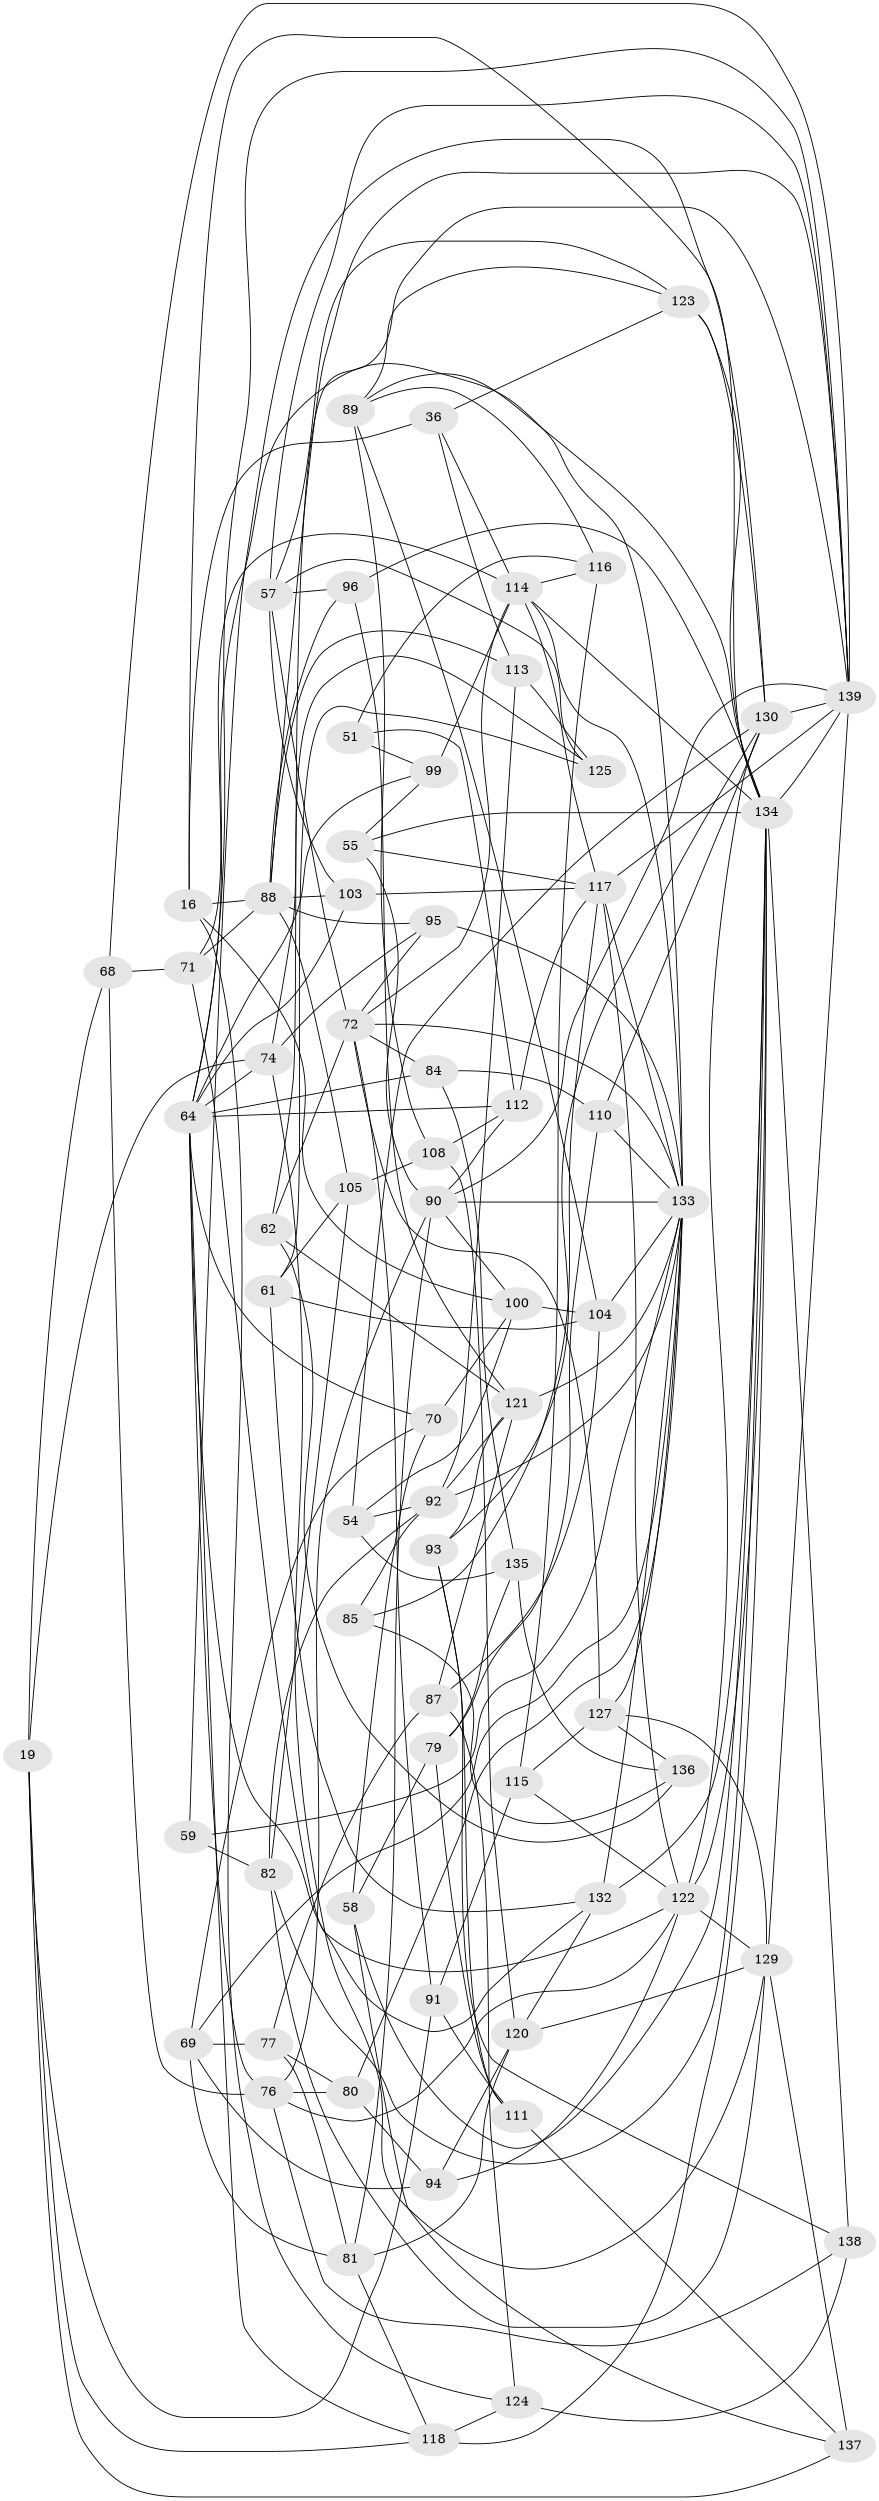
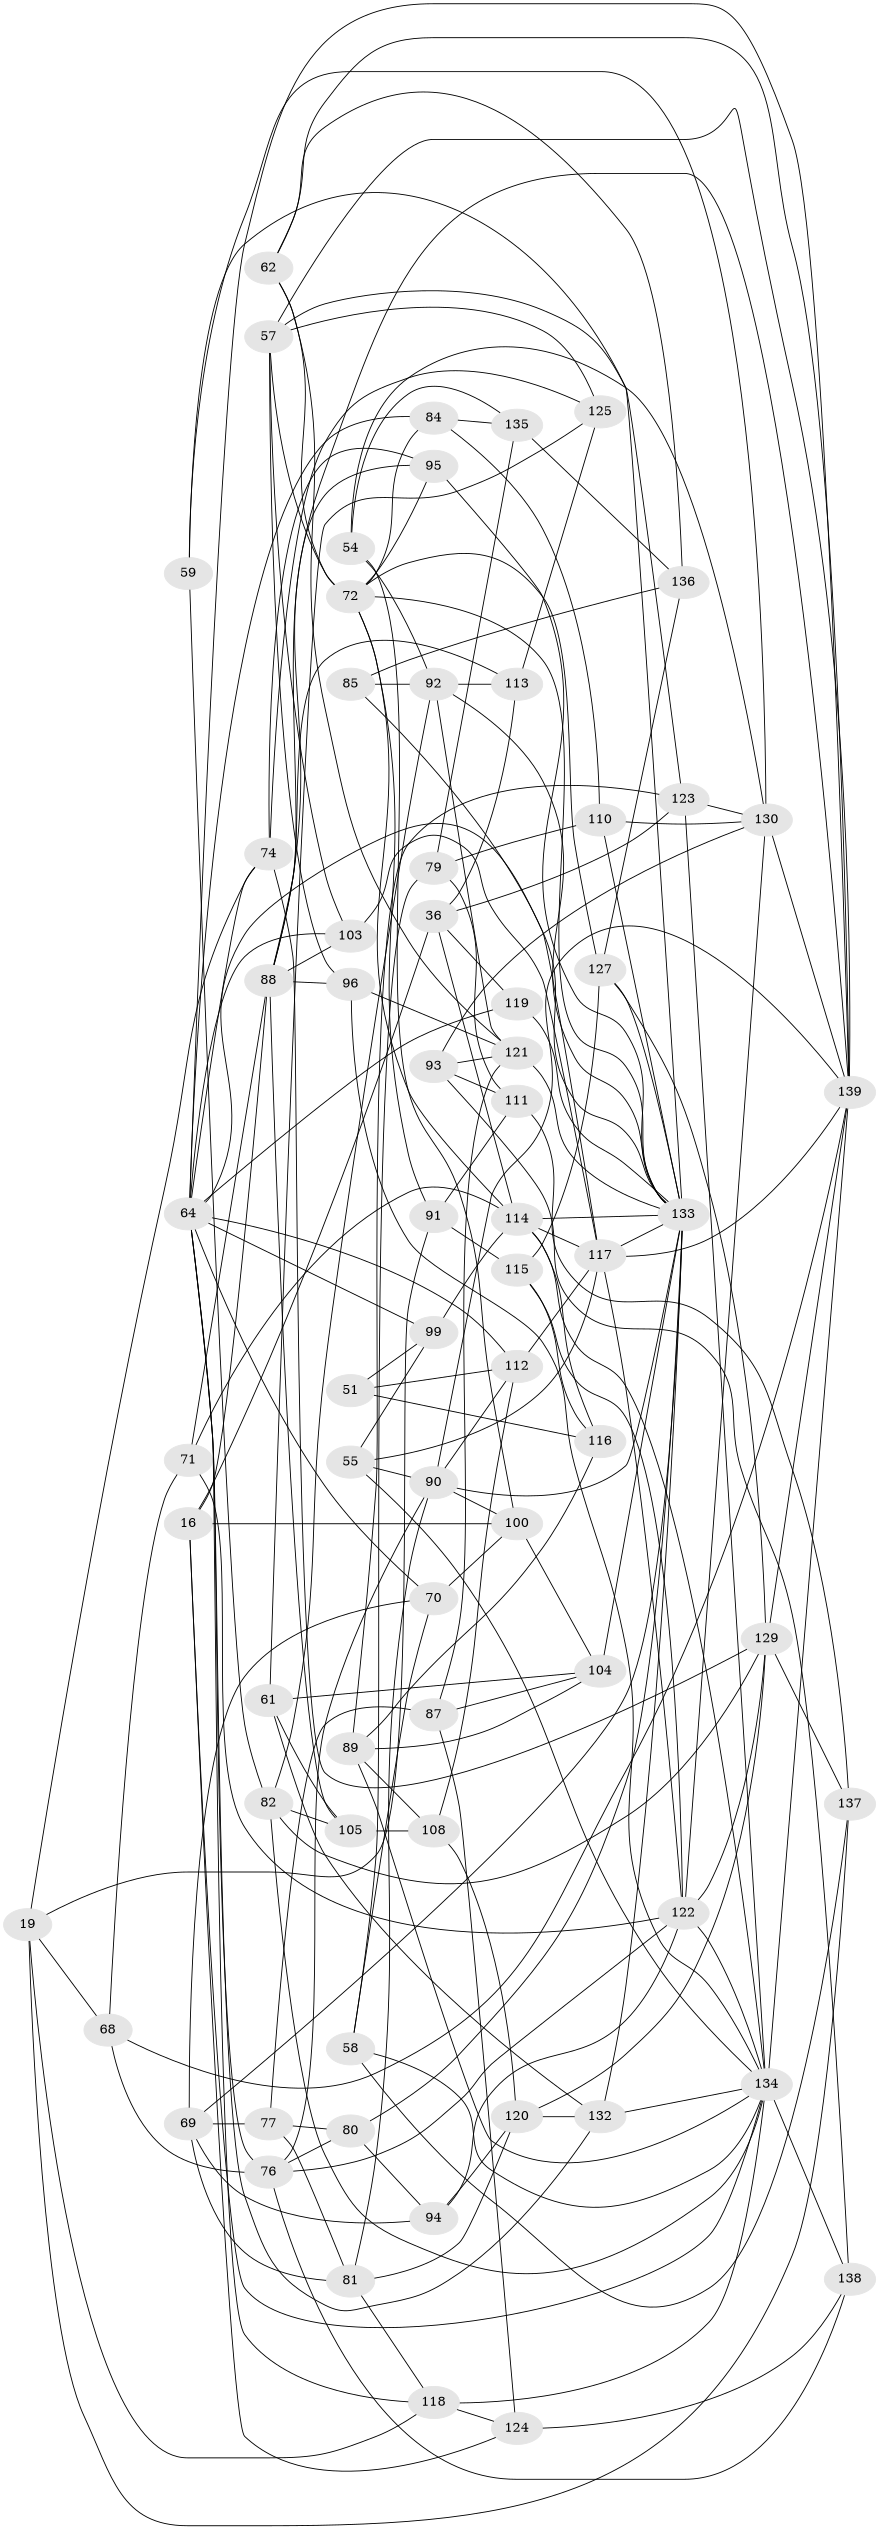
node "119": added
